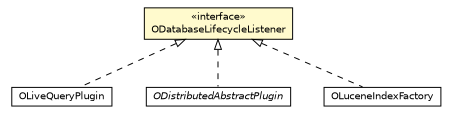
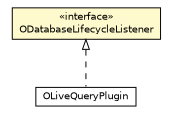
node "ODistributedAbstractPlugin": removed
node "OLuceneIndexFactory": removed
